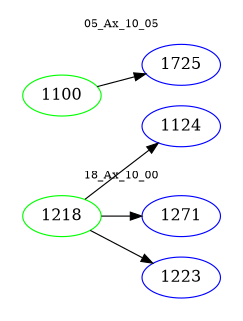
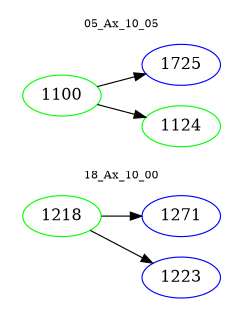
node "1124": color blue -> green
edge "1218" -> "1124": now "1100" -> "1124"
